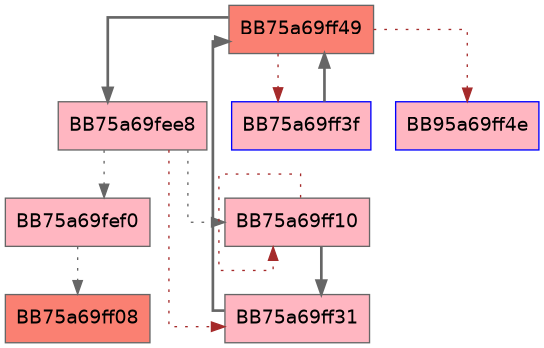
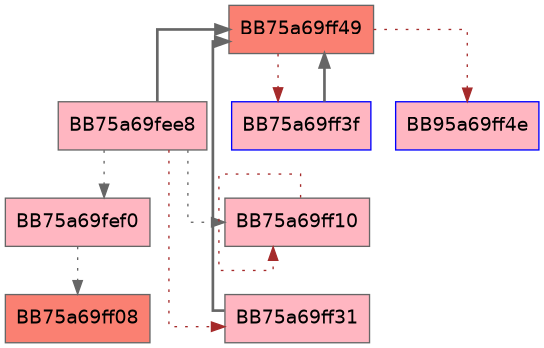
edge "BB75a69ff49" -> "BB75a69fee8": reversed
edge "BB75a69ff10" -> "BB75a69ff31": removed
